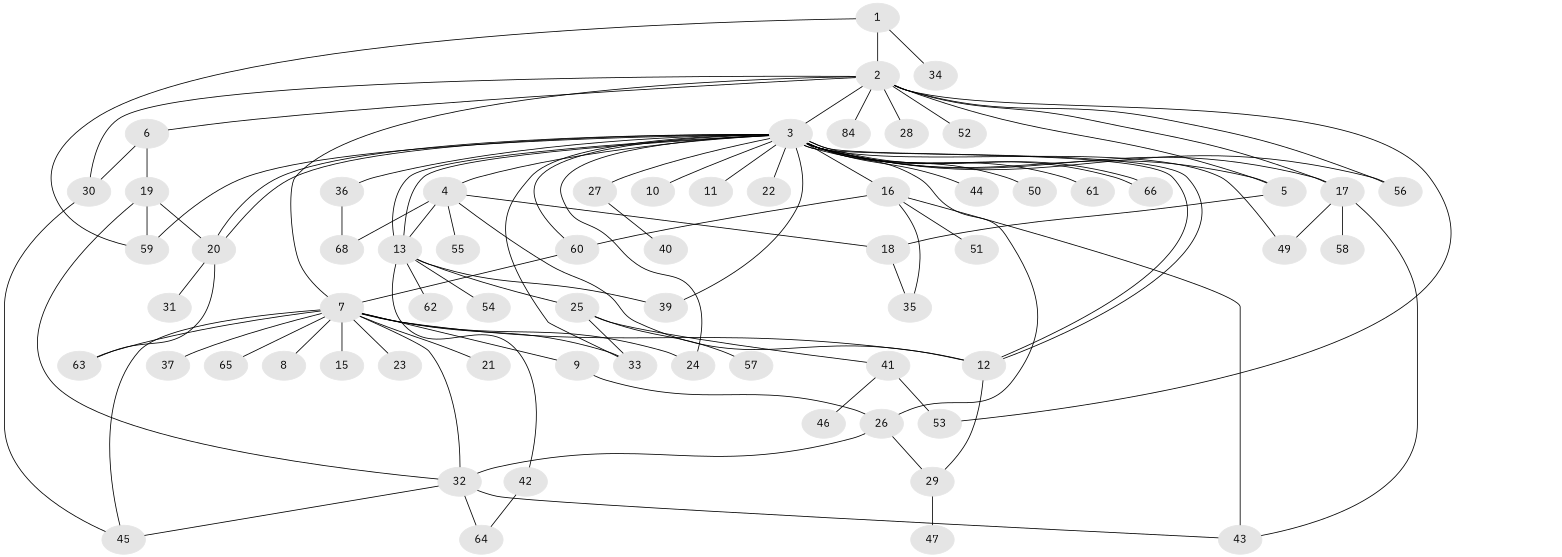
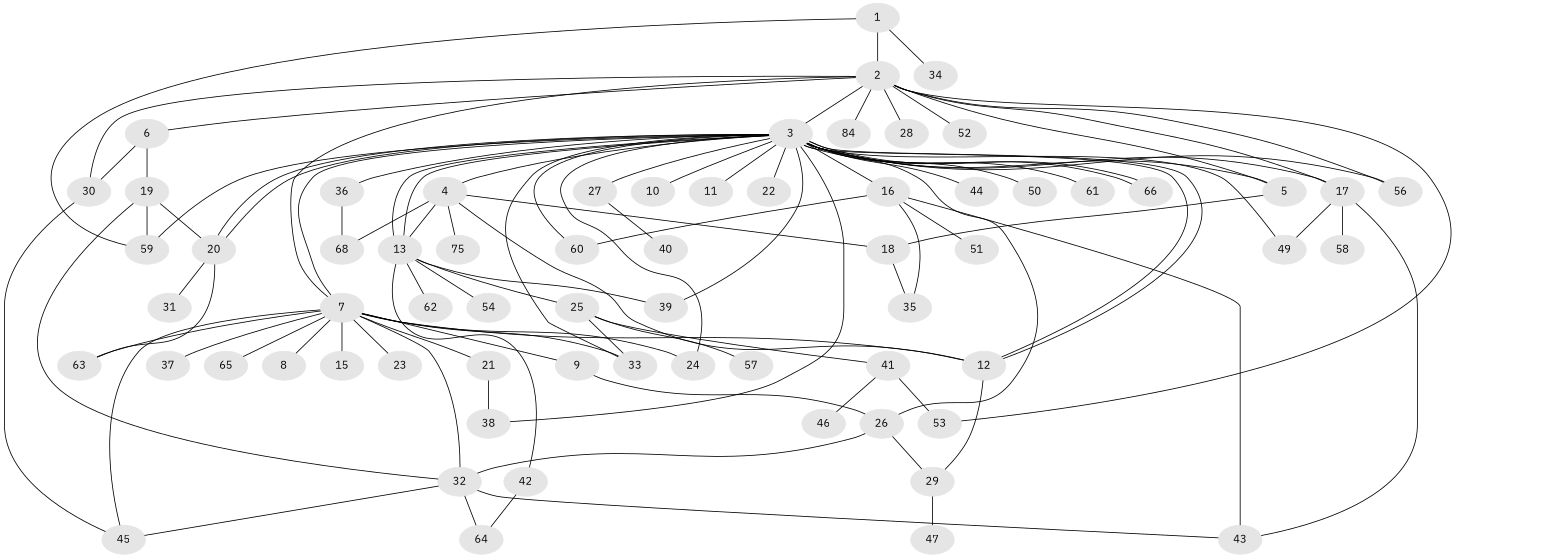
node "55": label "55" -> "75"
edge "60" -- "7": now "3" -- "7"
node "38": added
